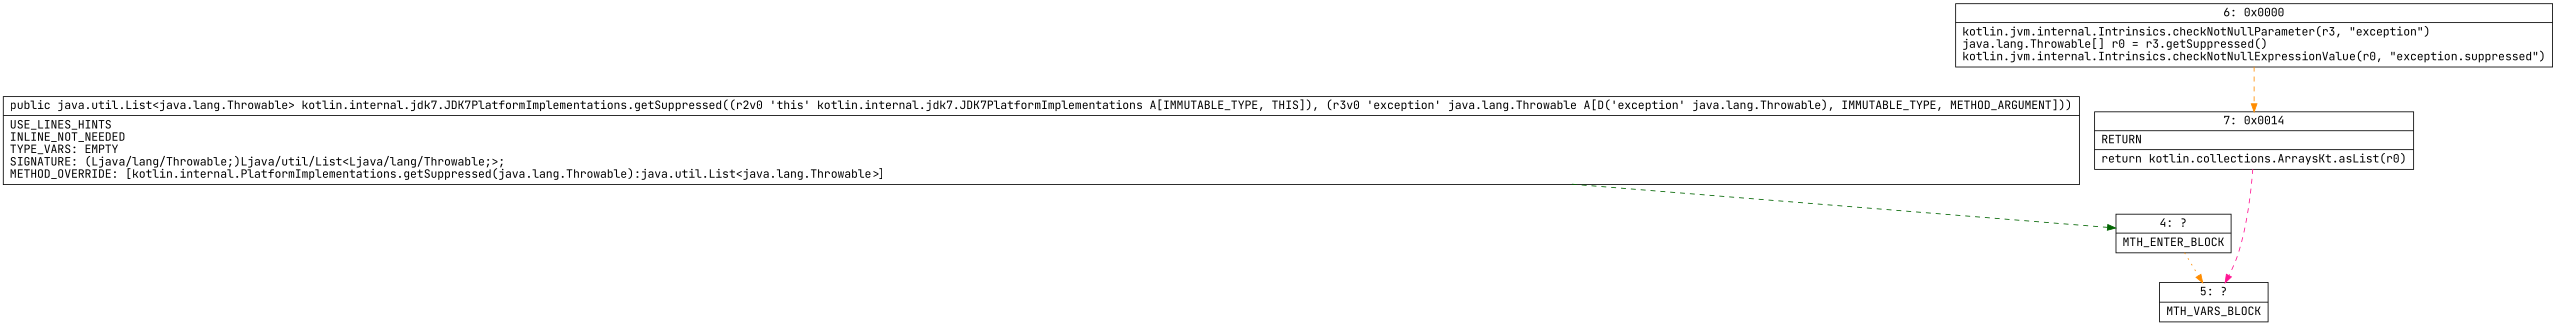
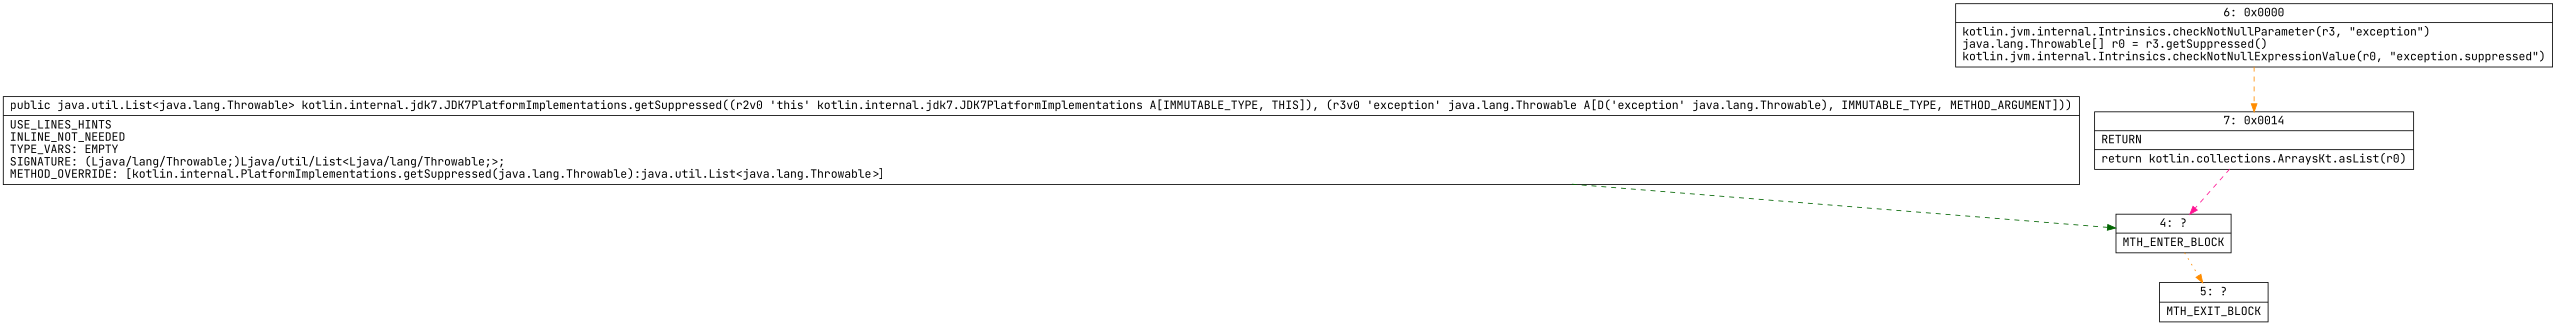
edge "7: 0x0014" -> "5: ?": now "7: 0x0014" -> "4: ?"
node "5: ?": text "MTH_VARS_BLOCK" -> "MTH_EXIT_BLOCK"
